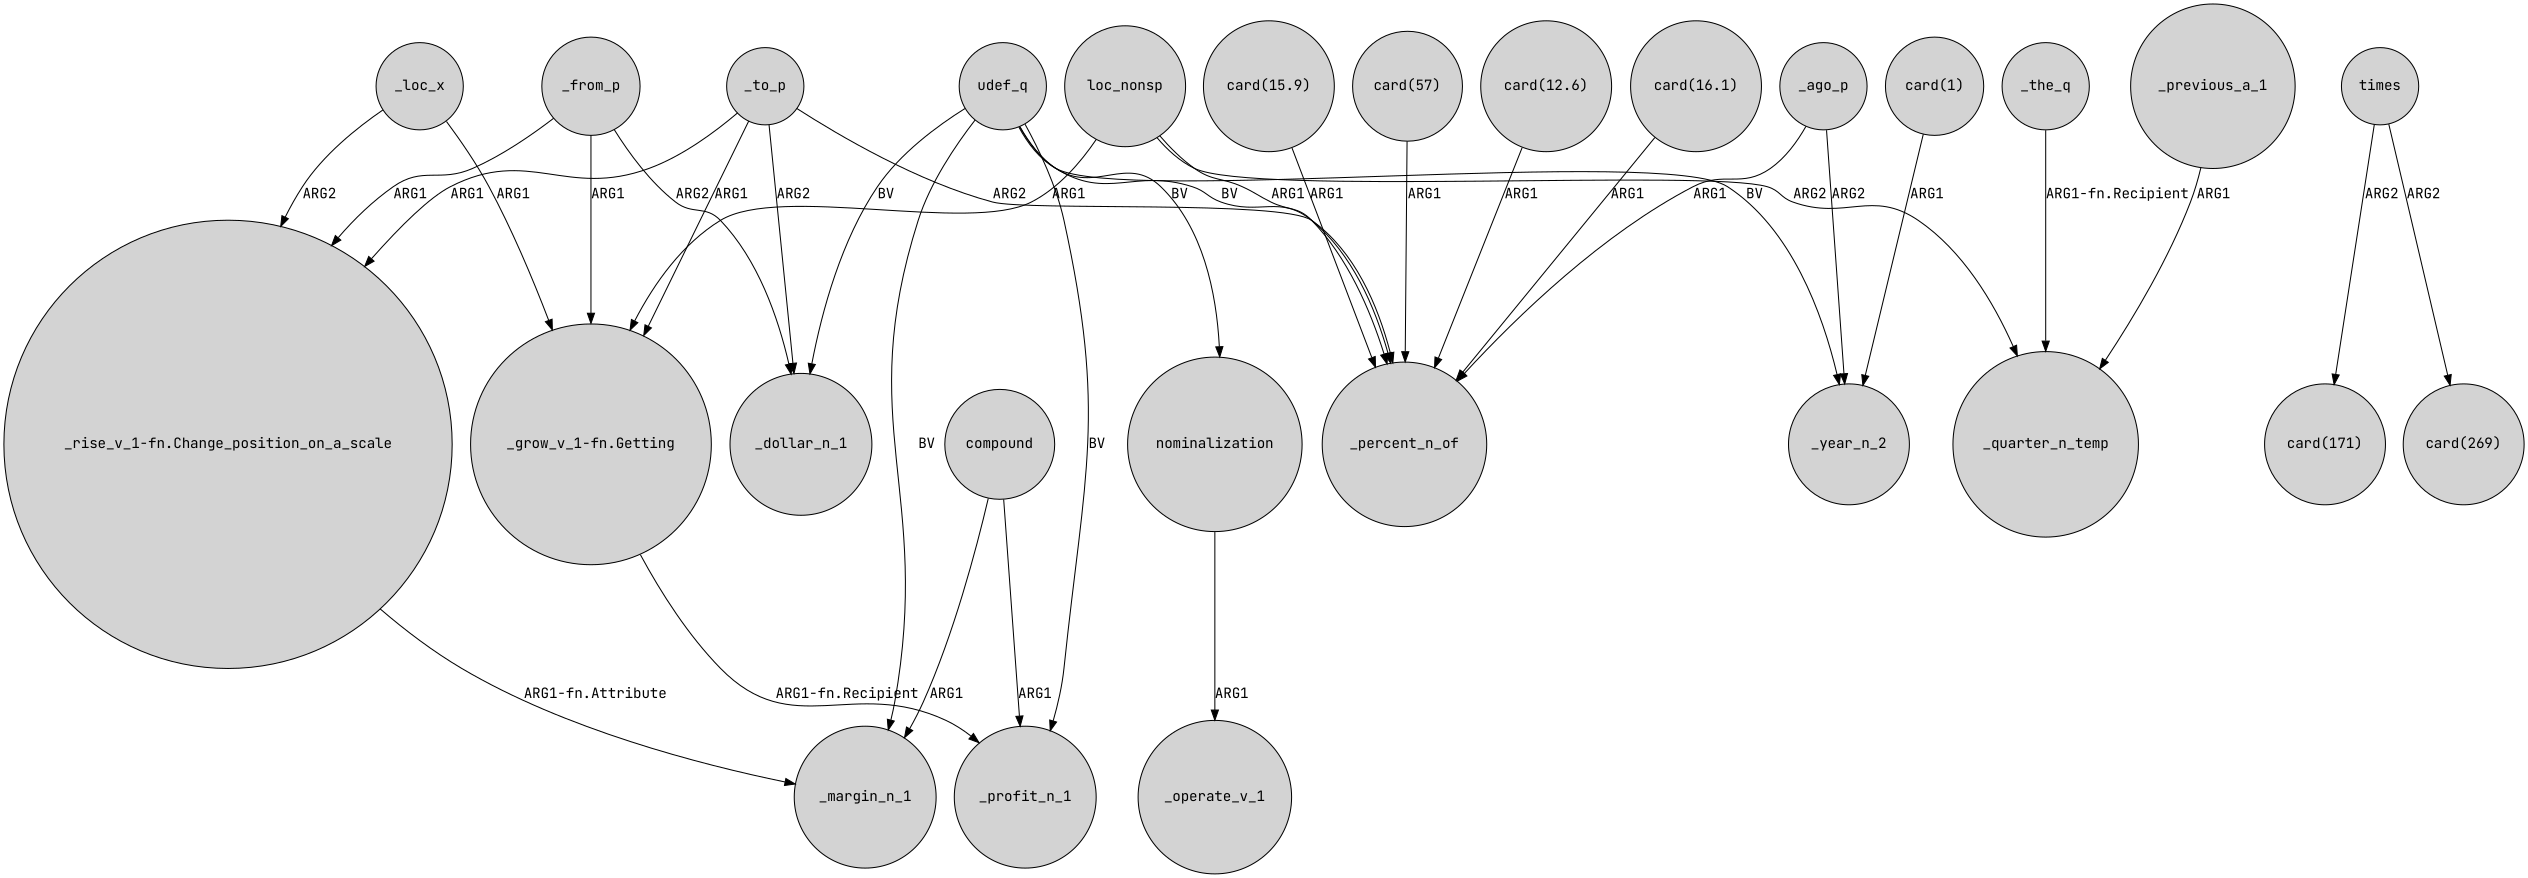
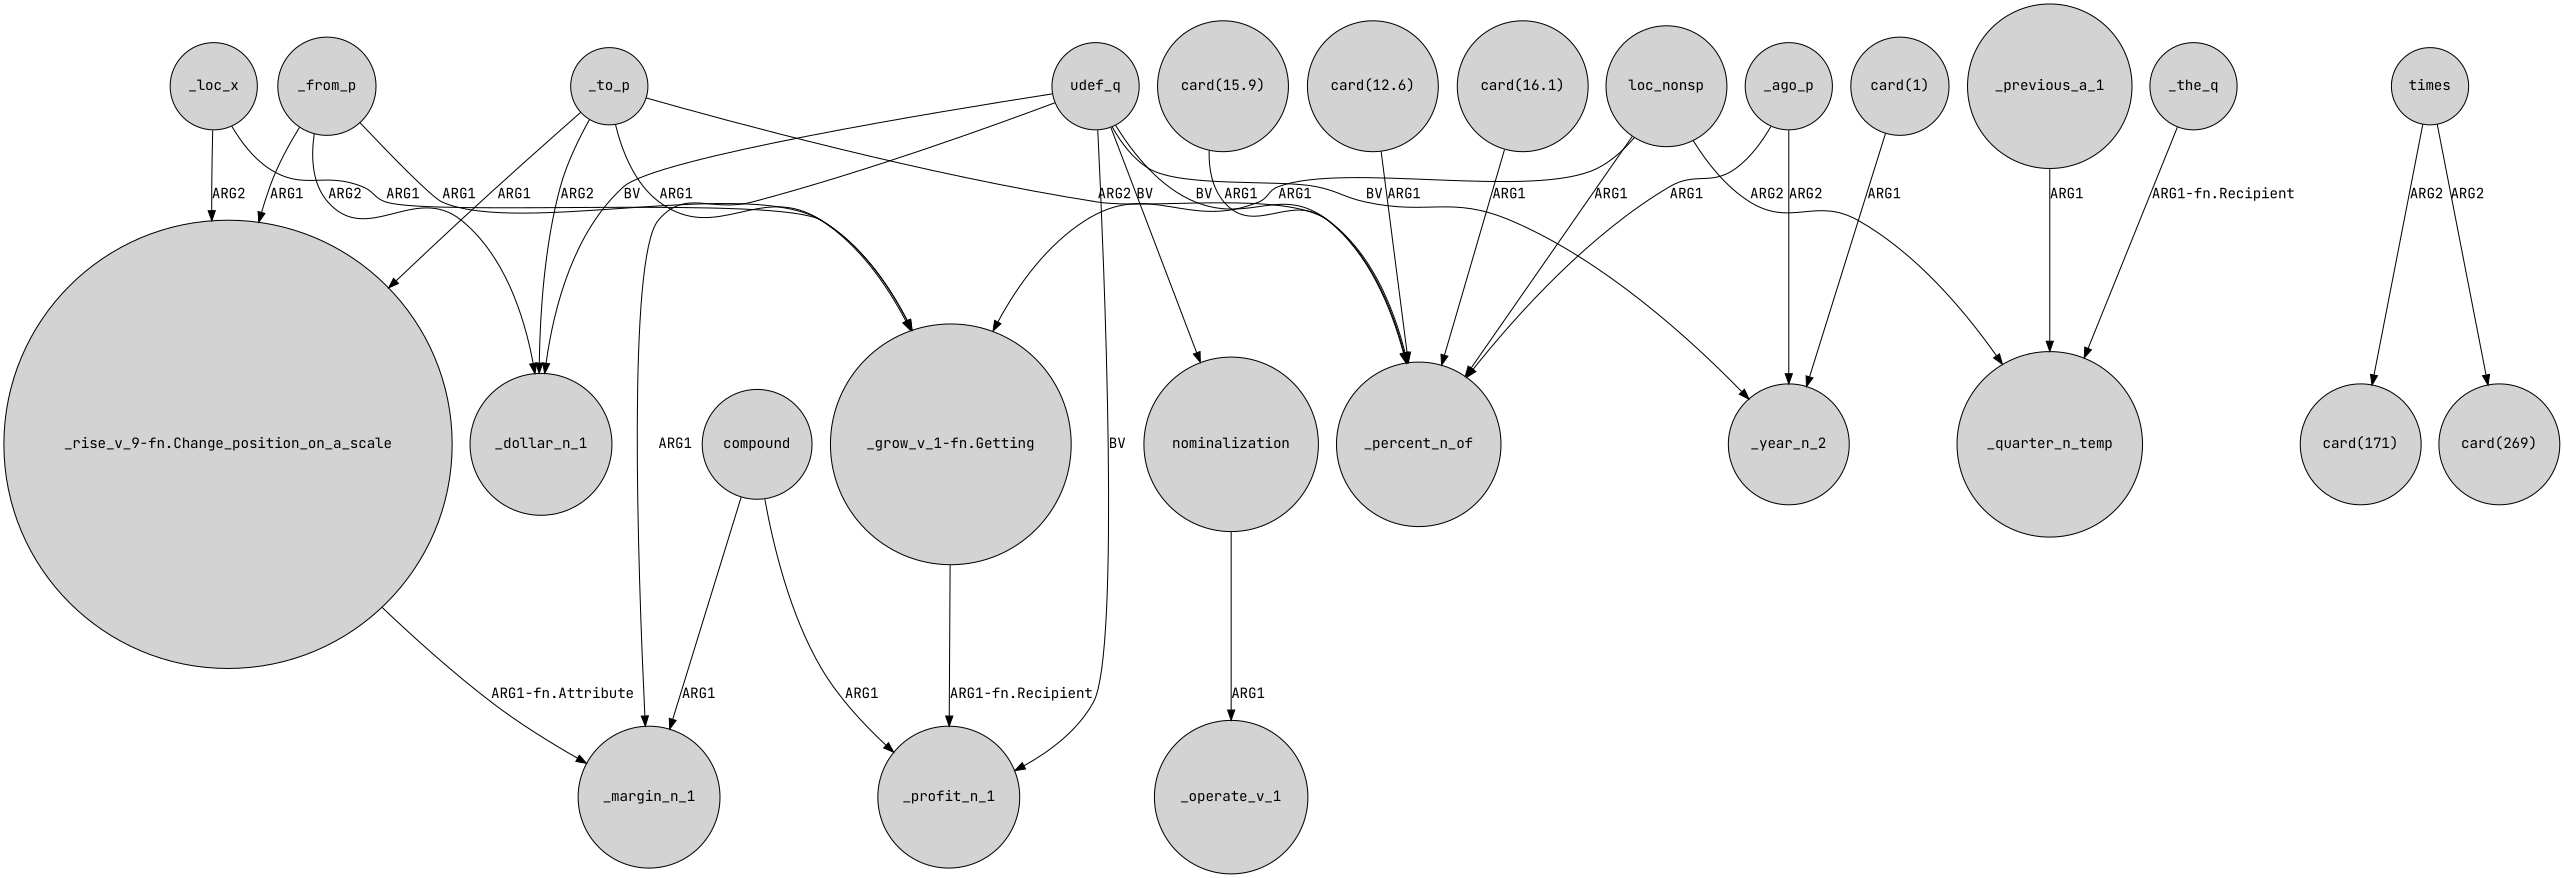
node "card(57)": removed
node "_rise_v_1-fn.Change_position_on_a_scale": label "_rise_v_1-fn.Change_position_on_a_scale" -> "_rise_v_9-fn.Change_position_on_a_scale"
edge "udef_q" -> "_margin_n_1": label "BV" -> "ARG1"
